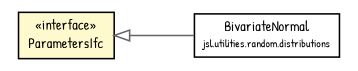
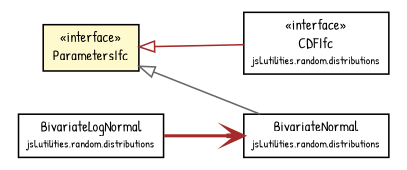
node "CDFIfc": added
node "BivariateLogNormal": added
